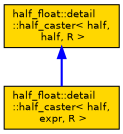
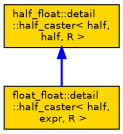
node "half_float::detail ::half_caster< half, expr, R >": label "half_float::detail ::half_caster< half, expr, R >" -> "float_float::detail ::half_caster< half, expr, R >"
